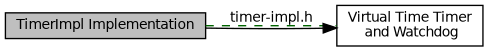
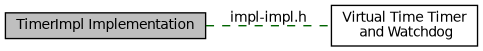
edge "TimerImpl Implementation" -- "Virtual Time Timer and Watchdog": label "timer-impl.h" -> "impl-impl.h"
edge "TimerImpl Implementation" -> "Virtual Time Timer and Watchdog": removed
